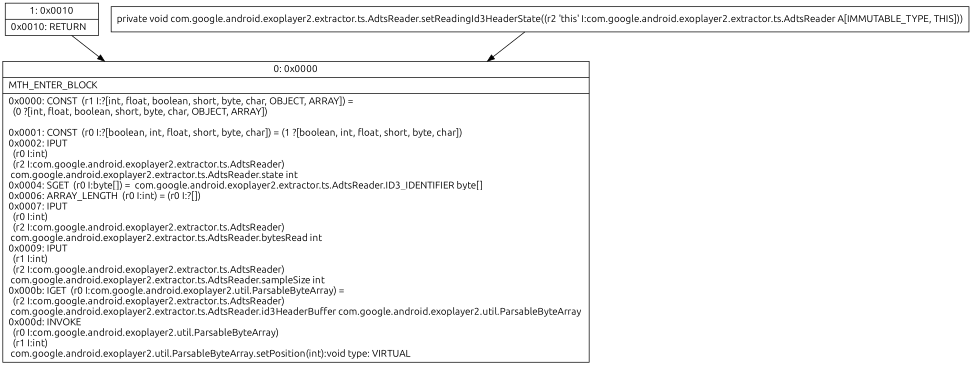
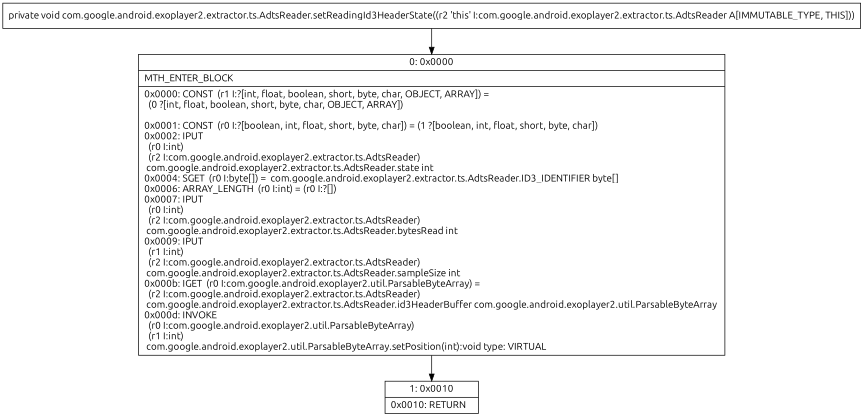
edge "1: 0x0010" -> "0: 0x0000": reversed
